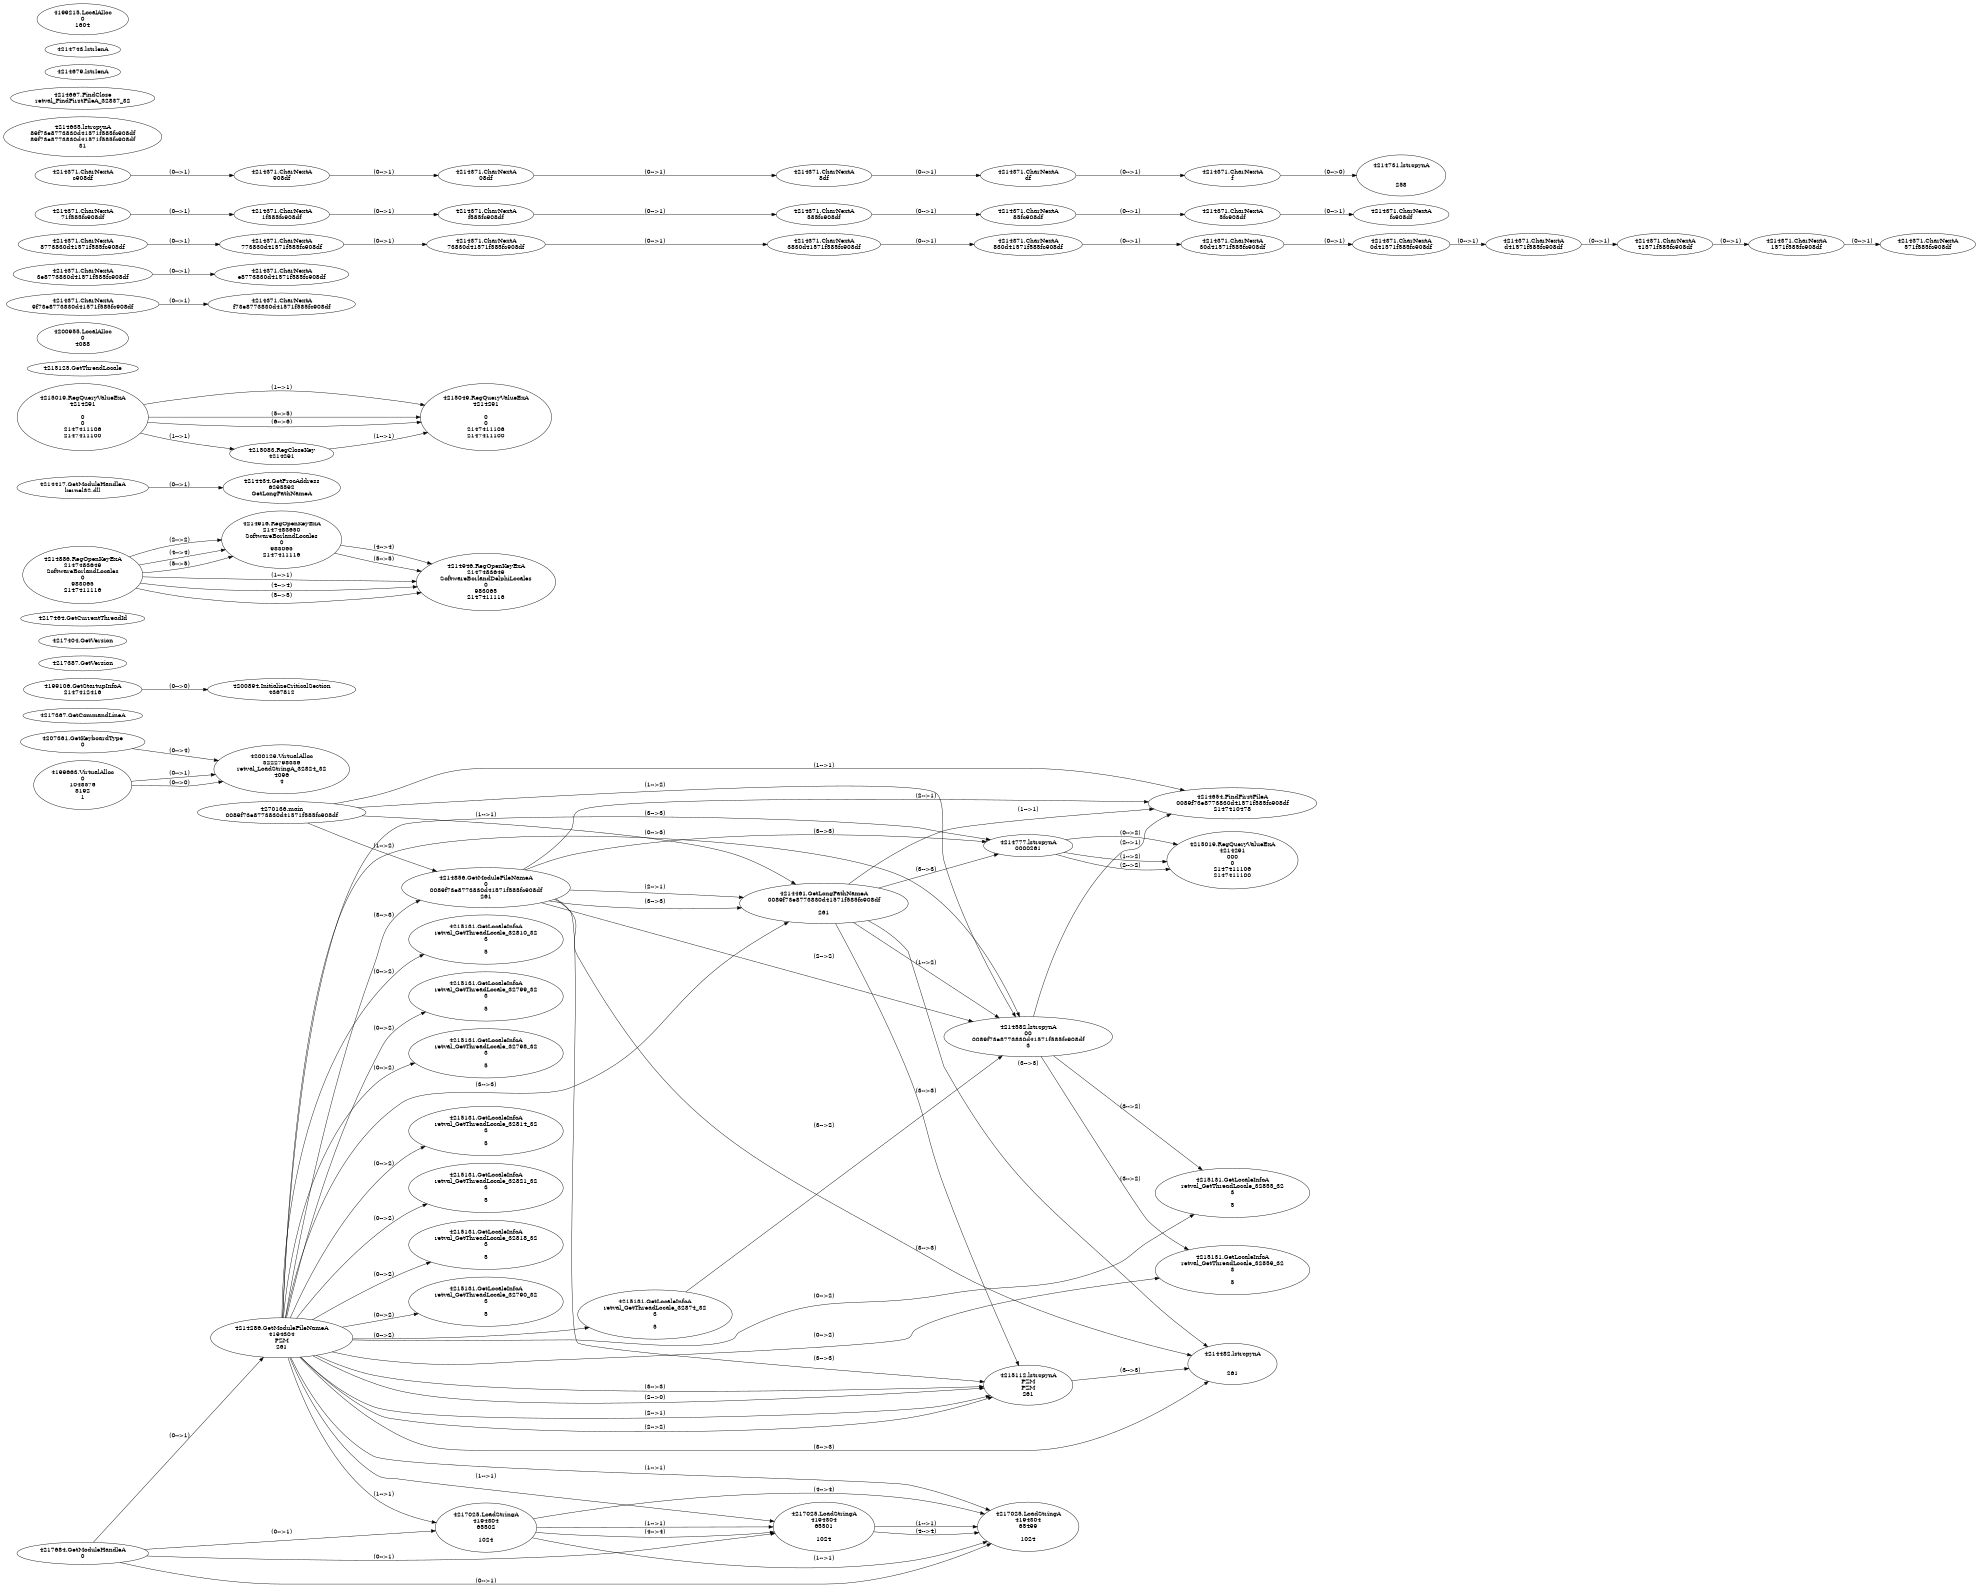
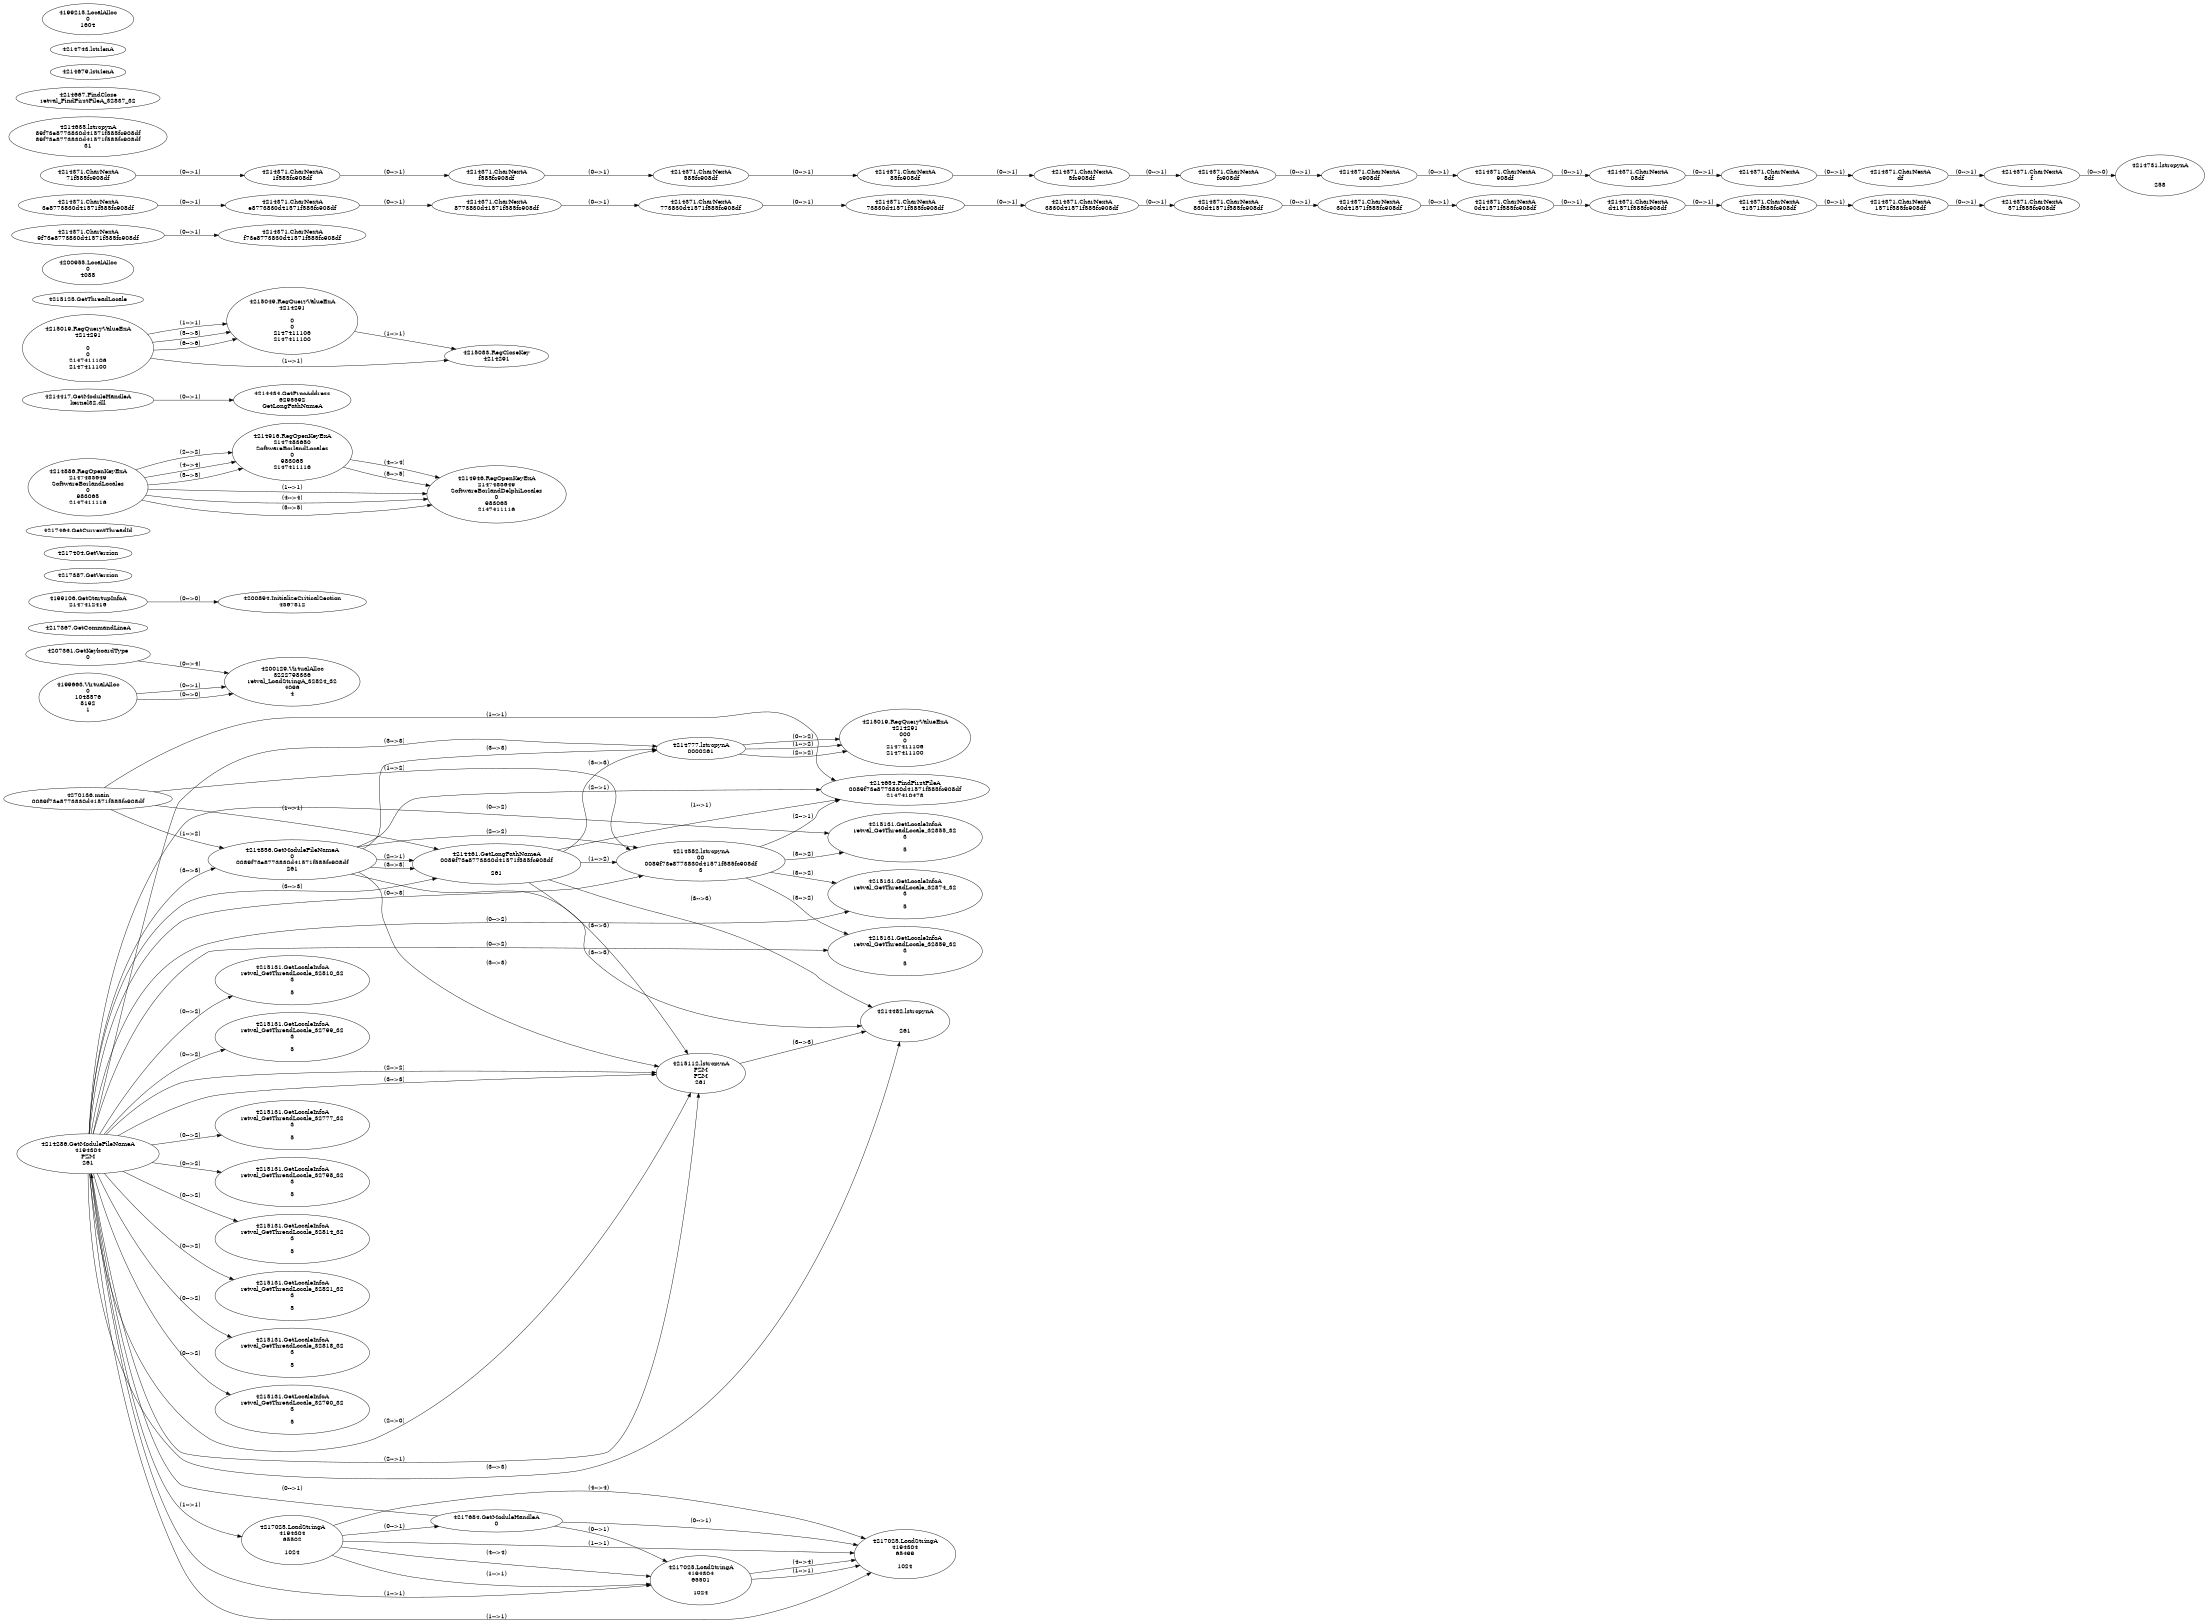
edge "4214371.CharNextA fc908df" -> "4214371.CharNextA c908df": added, label "(0-->1)"
edge "4214371.CharNextA e8773830d41571f585fc908df" -> "4214371.CharNextA 8773830d41571f585fc908df": added, label "(0-->1)"
edge "4215083.RegCloseKey 4214291" -> "4215049.RegQueryValueExA 4214291 0 0 2147411106 2147411100": reversed
node "4215131.GetLocaleInfoA retval_GetThreadLocale_32777_32 3 5": added
edge "4215131.GetLocaleInfoA retval_GetThreadLocale_32874_32 3 5" -> "4214582.lstrcpynA 00 0089f73e8773830d41571f585fc908df 3": reversed
edge "4217684.GetModuleHandleA 0" -> "4217025.LoadStringA 4194304 65502 1024": reversed
